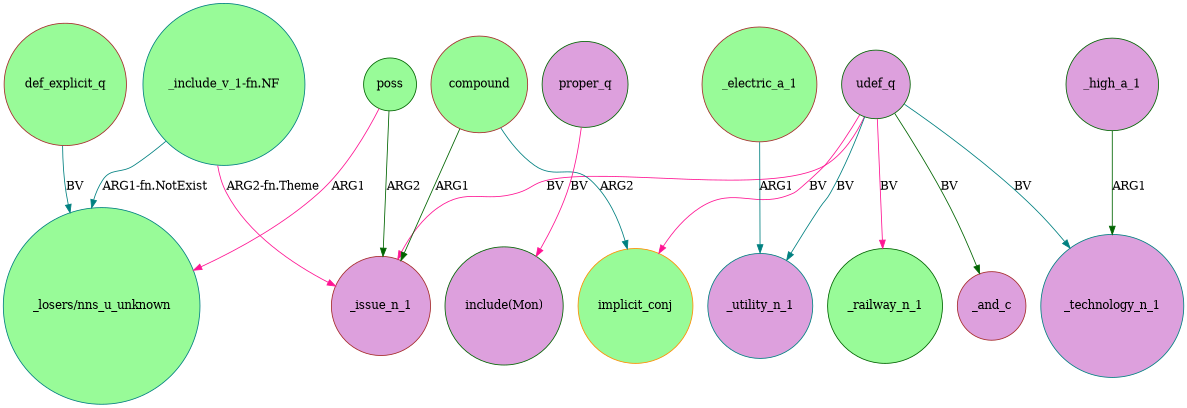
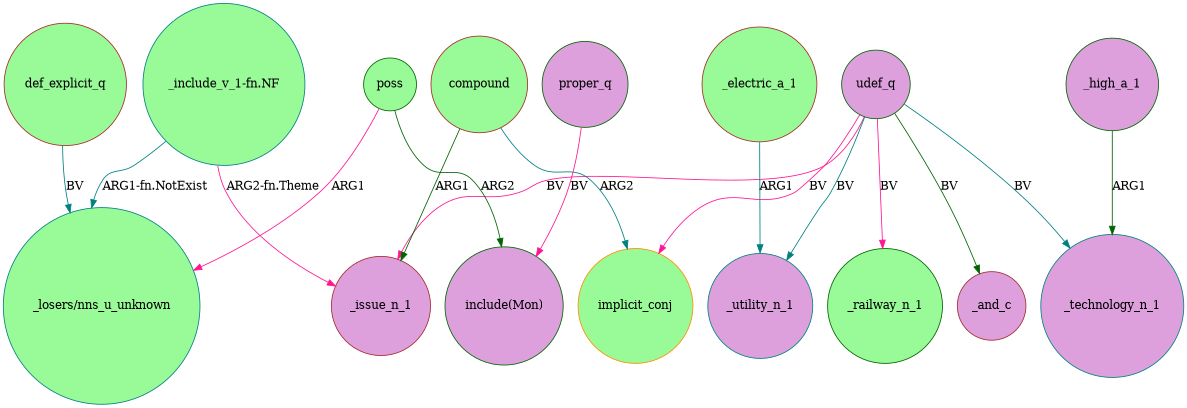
edge "poss" -> "_issue_n_1": now "poss" -> "include(Mon)"
